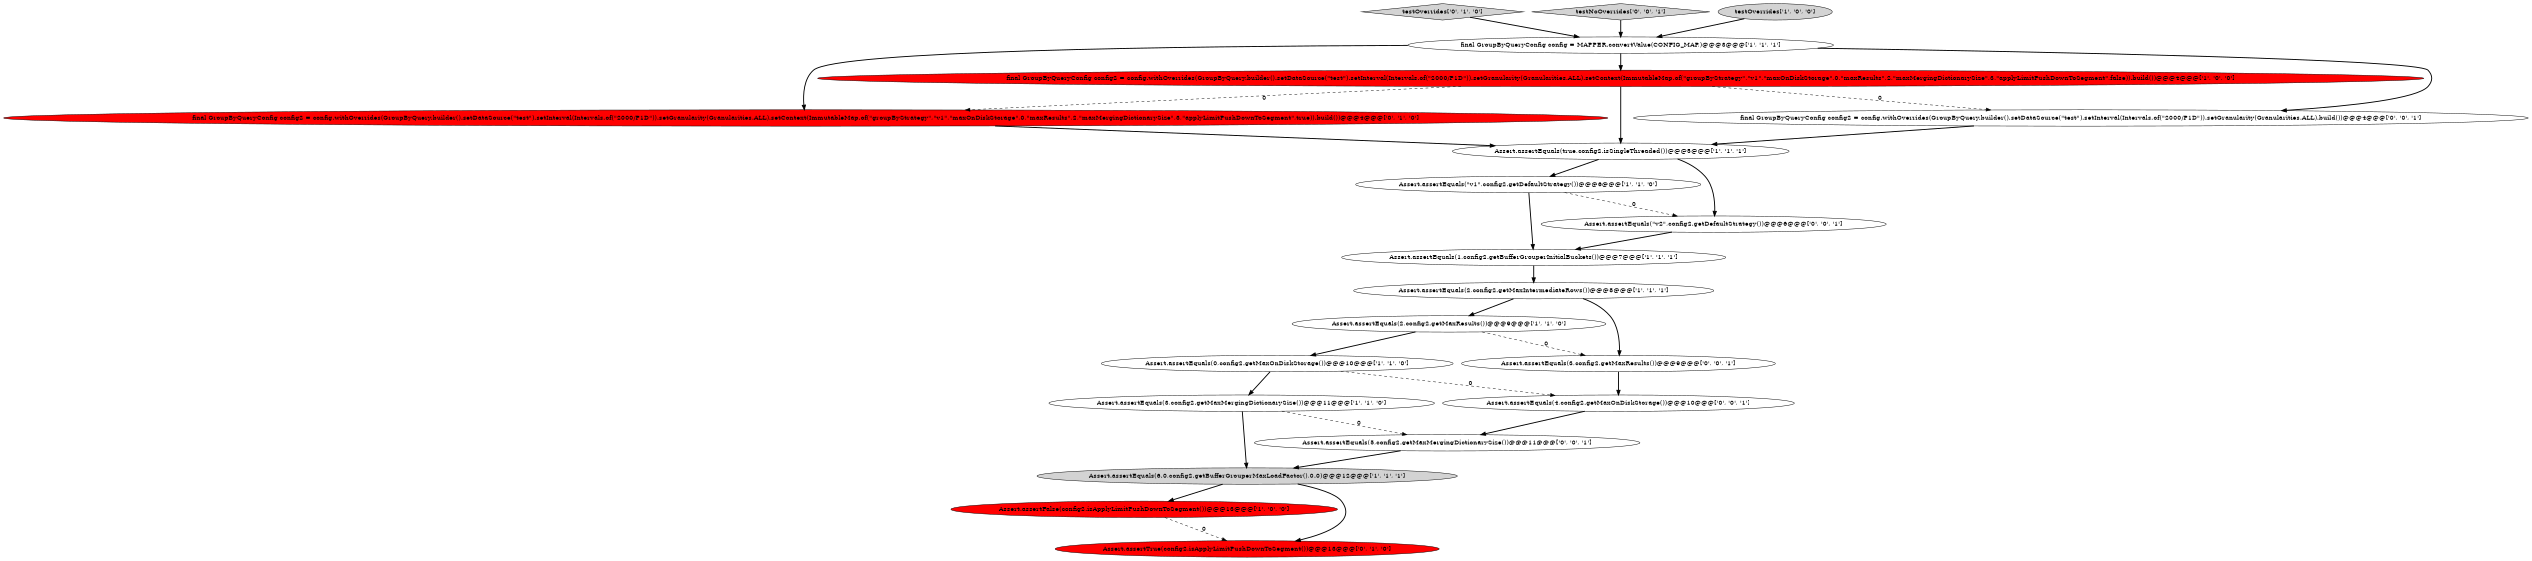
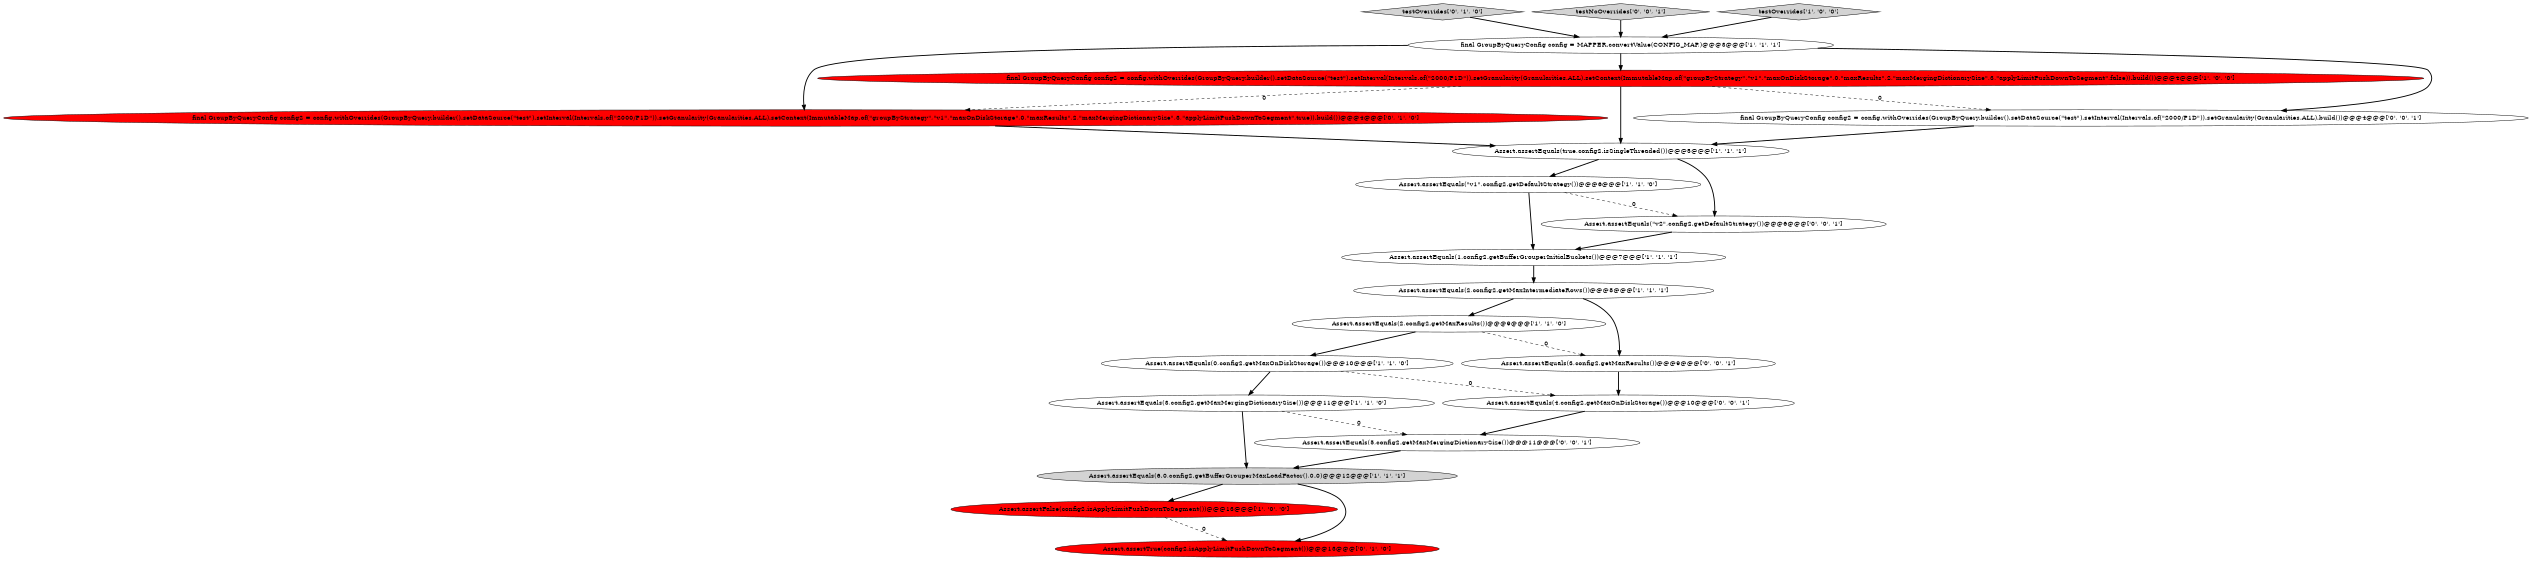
node "testOverrides['1', '0', '0']": shape ellipse -> diamond
